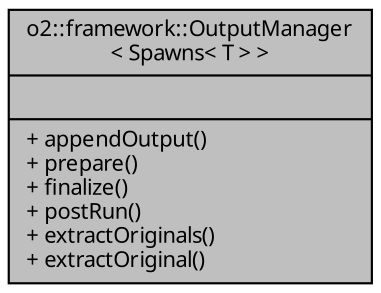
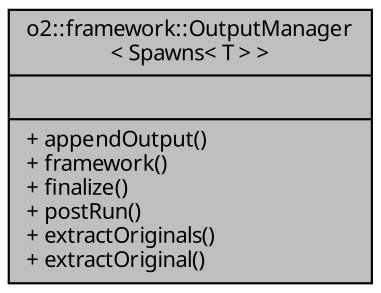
node "o2::framework::OutputManager": text "+ prepare()" -> "+ framework()"
